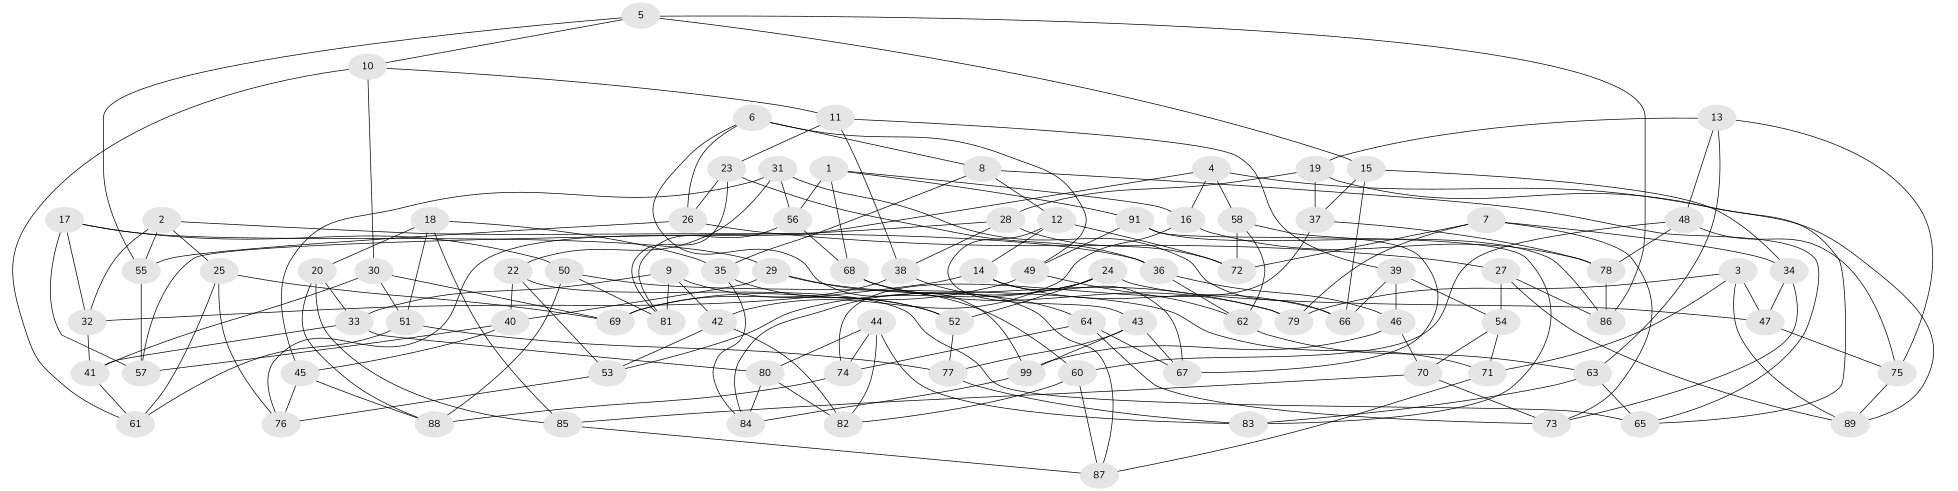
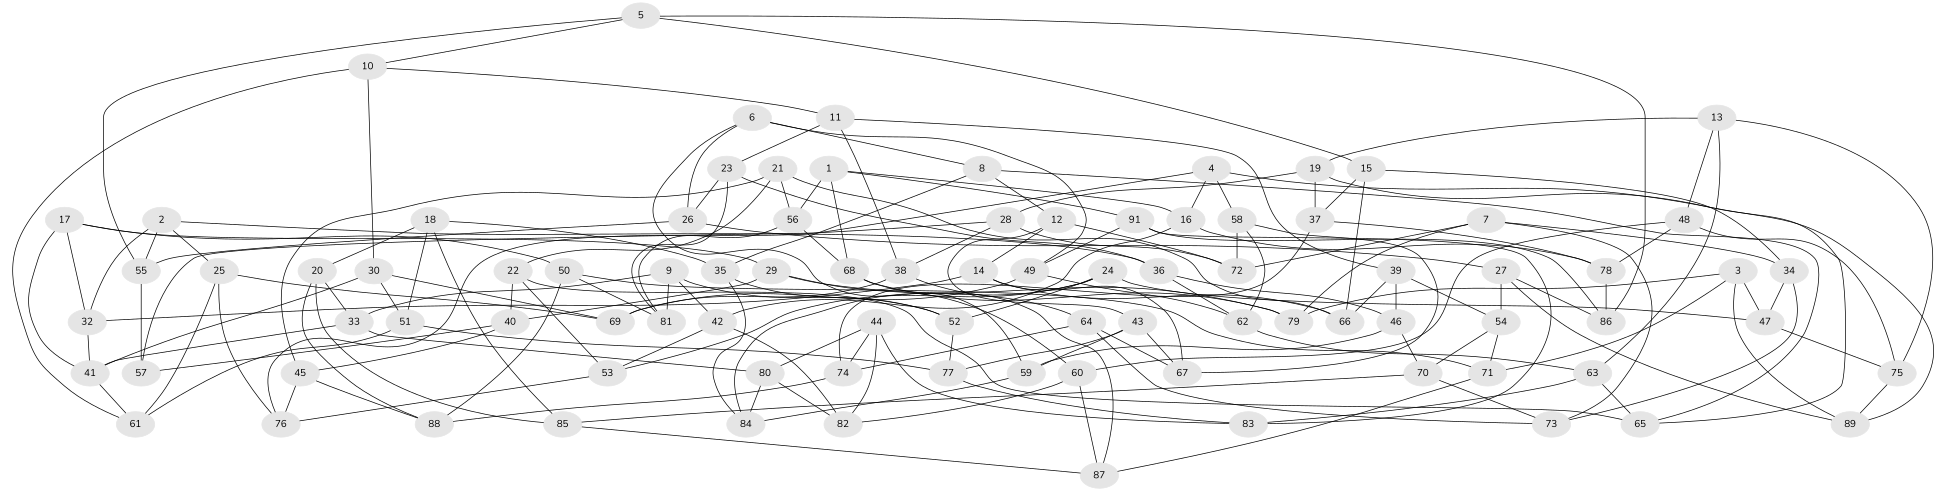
node "31": label "31" -> "21"
edge "17" -- "57": now "17" -- "41"
node "99": label "99" -> "59"
